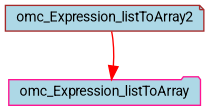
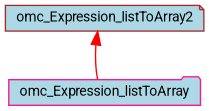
edge "omc_Expression_listToArray2" -> "omc_Expression_listToArray": reversed
